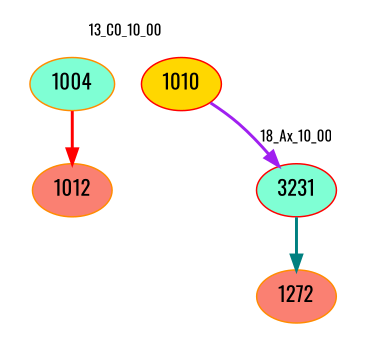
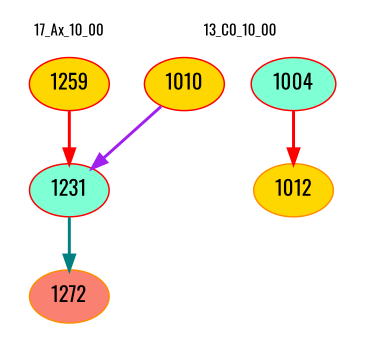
node "1259": added
node "1004": color darkorange -> red
cluster "18_Ax_10_00": label "18_Ax_10_00" -> "17_Ax_10_00"
node "1012": fillcolor salmon -> gold
node "3231": label "3231" -> "1231"
